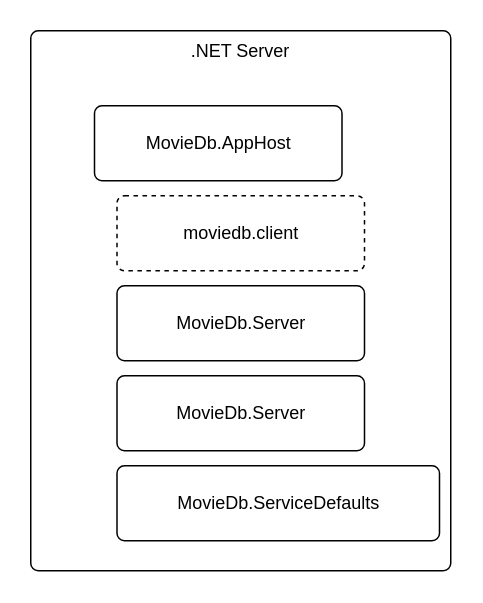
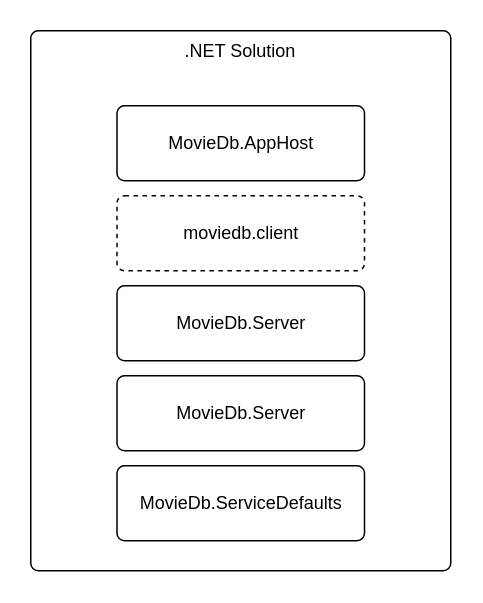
node ".NET Server": label ".NET Server" -> ".NET Solution"
node "MovieDb.AppHost": moved (218, 143) -> (241, 143)
node "MovieDb.ServiceDefaults": size 323x75 -> 248x75
